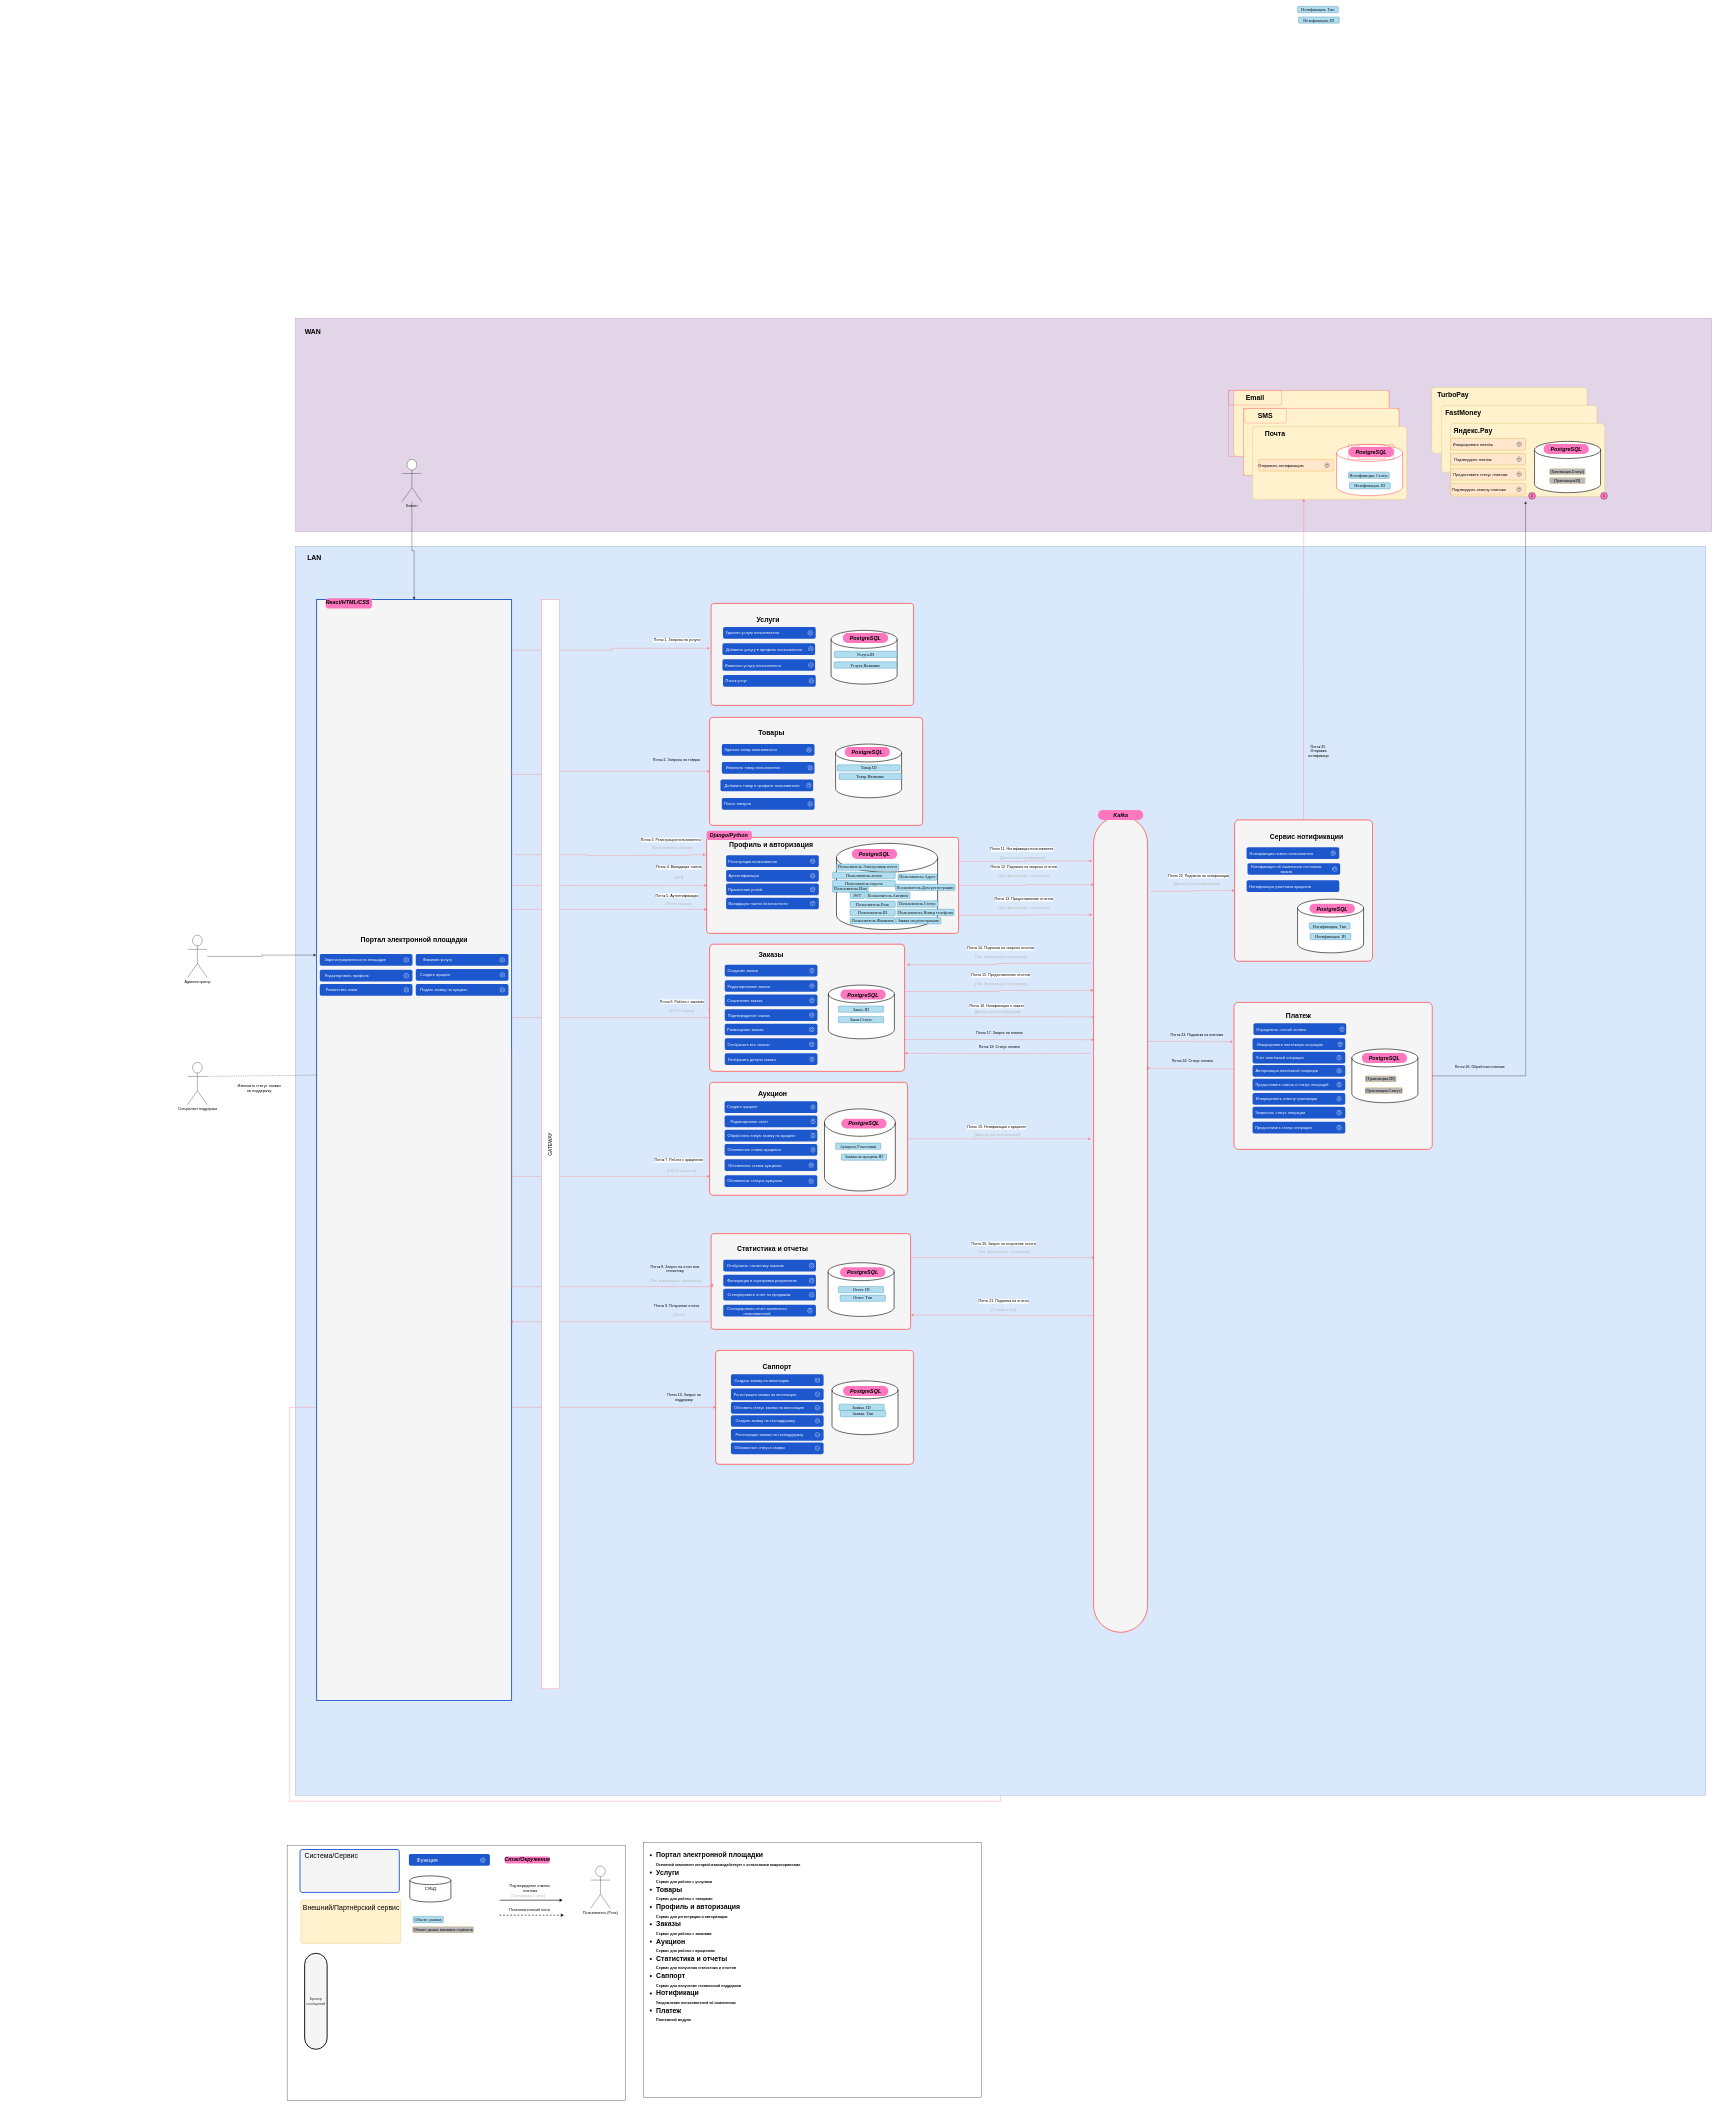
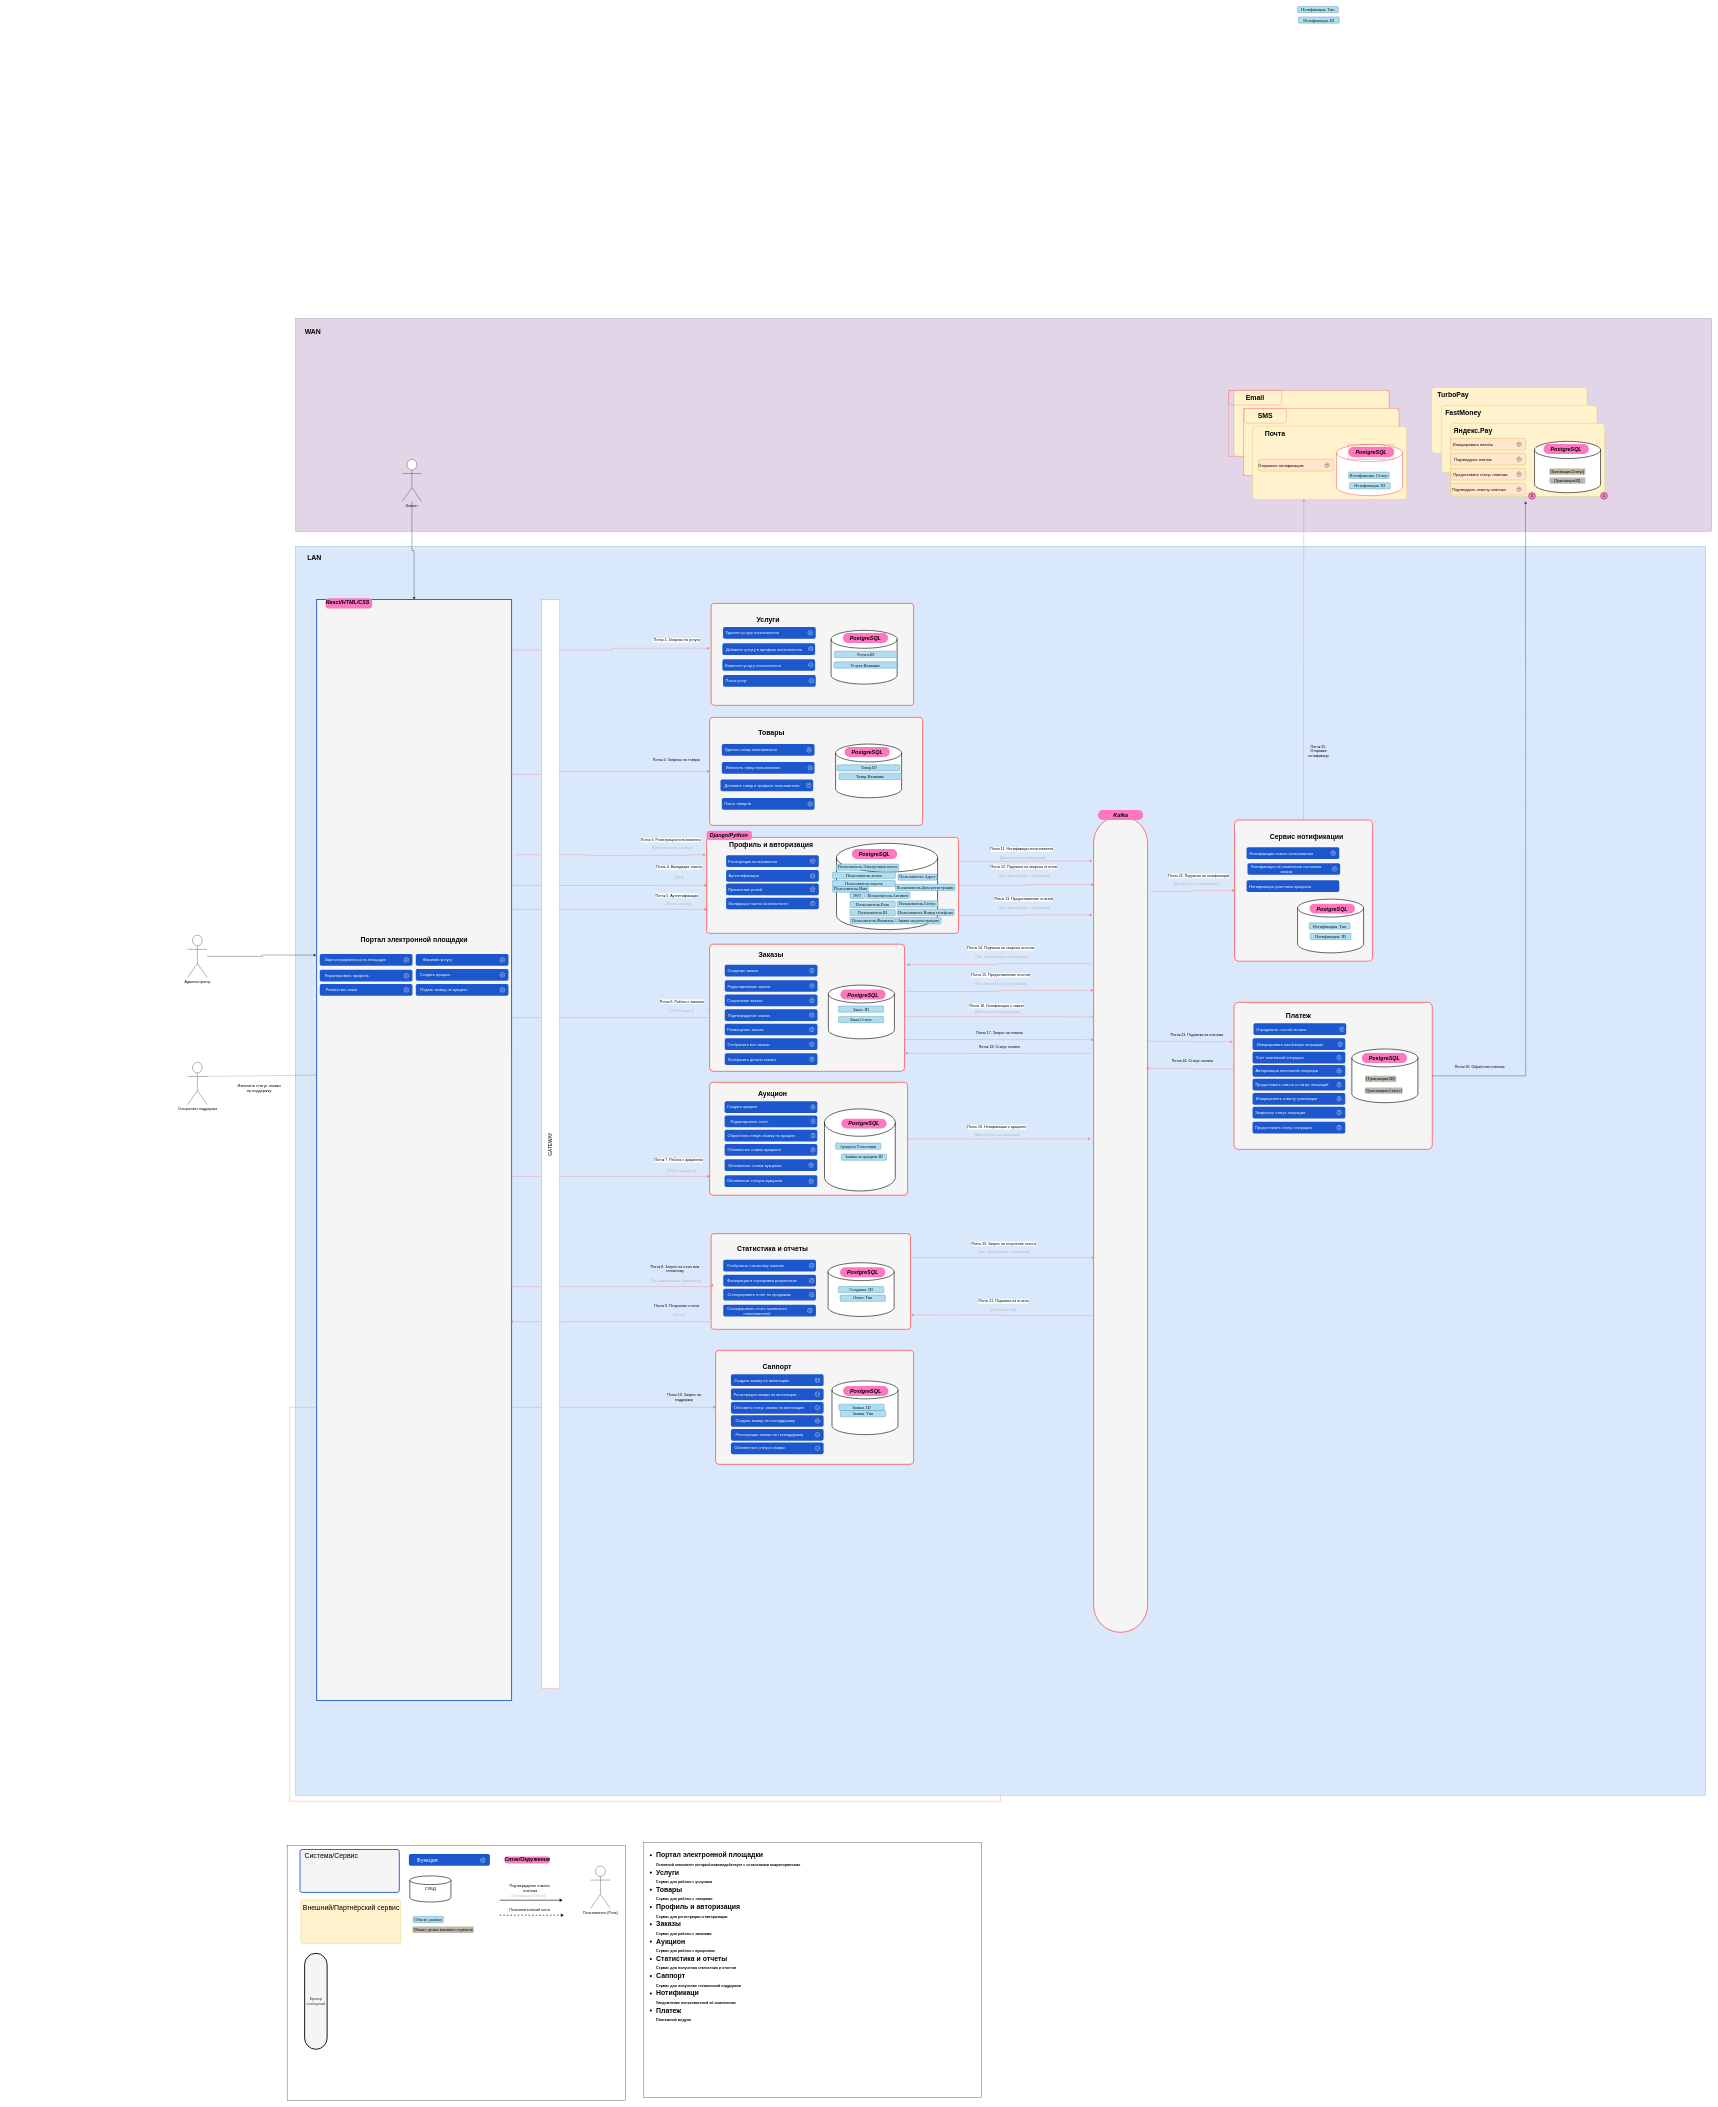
node "Отчет. ID": label "Отчет. ID" -> "Создание. ID"
